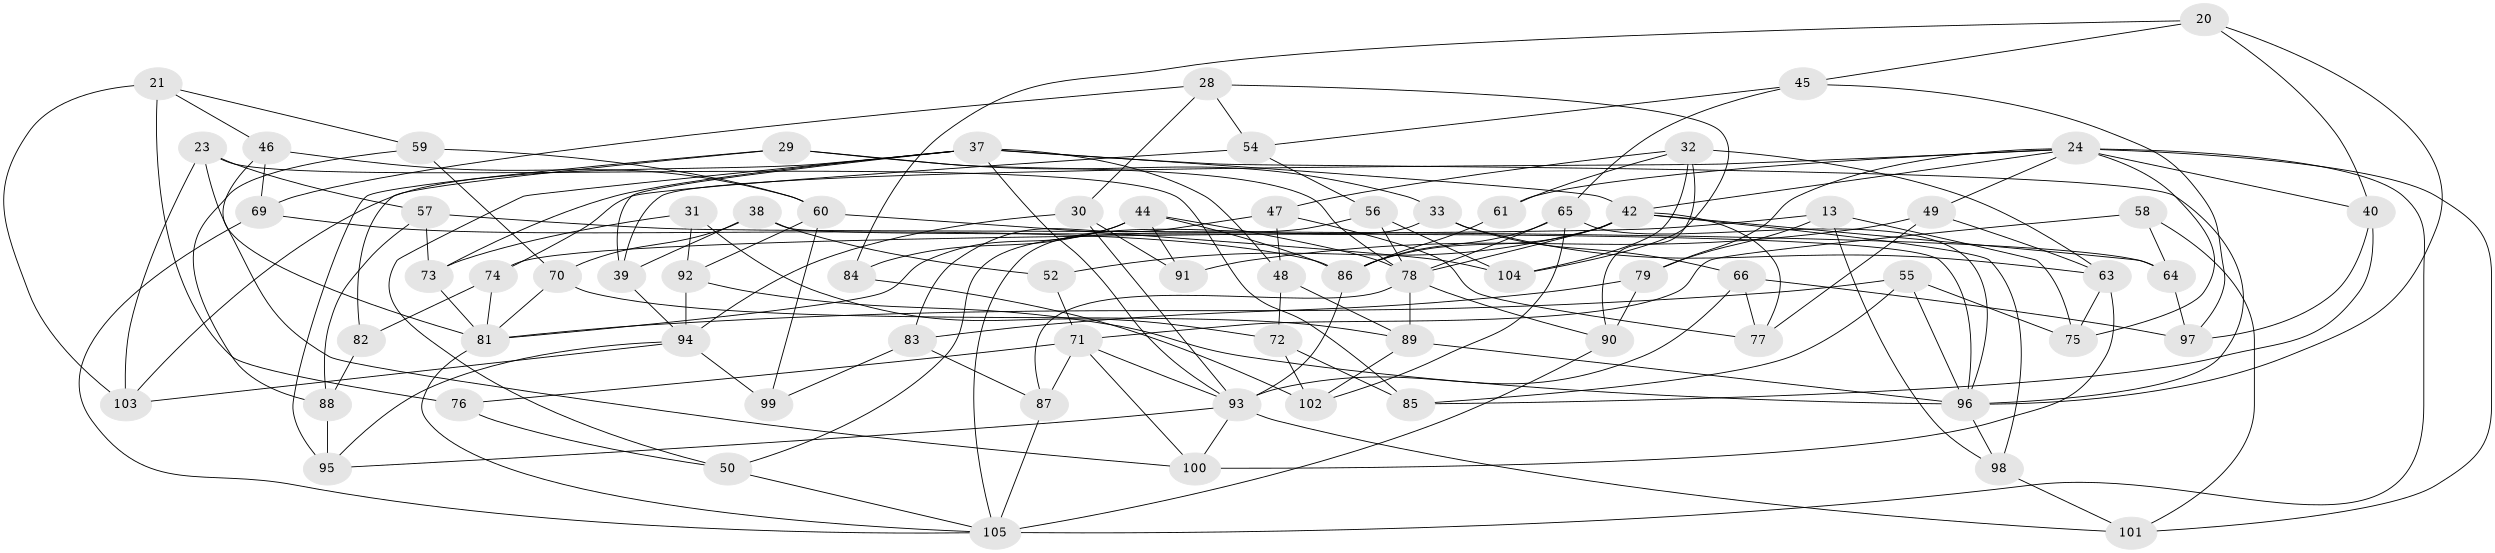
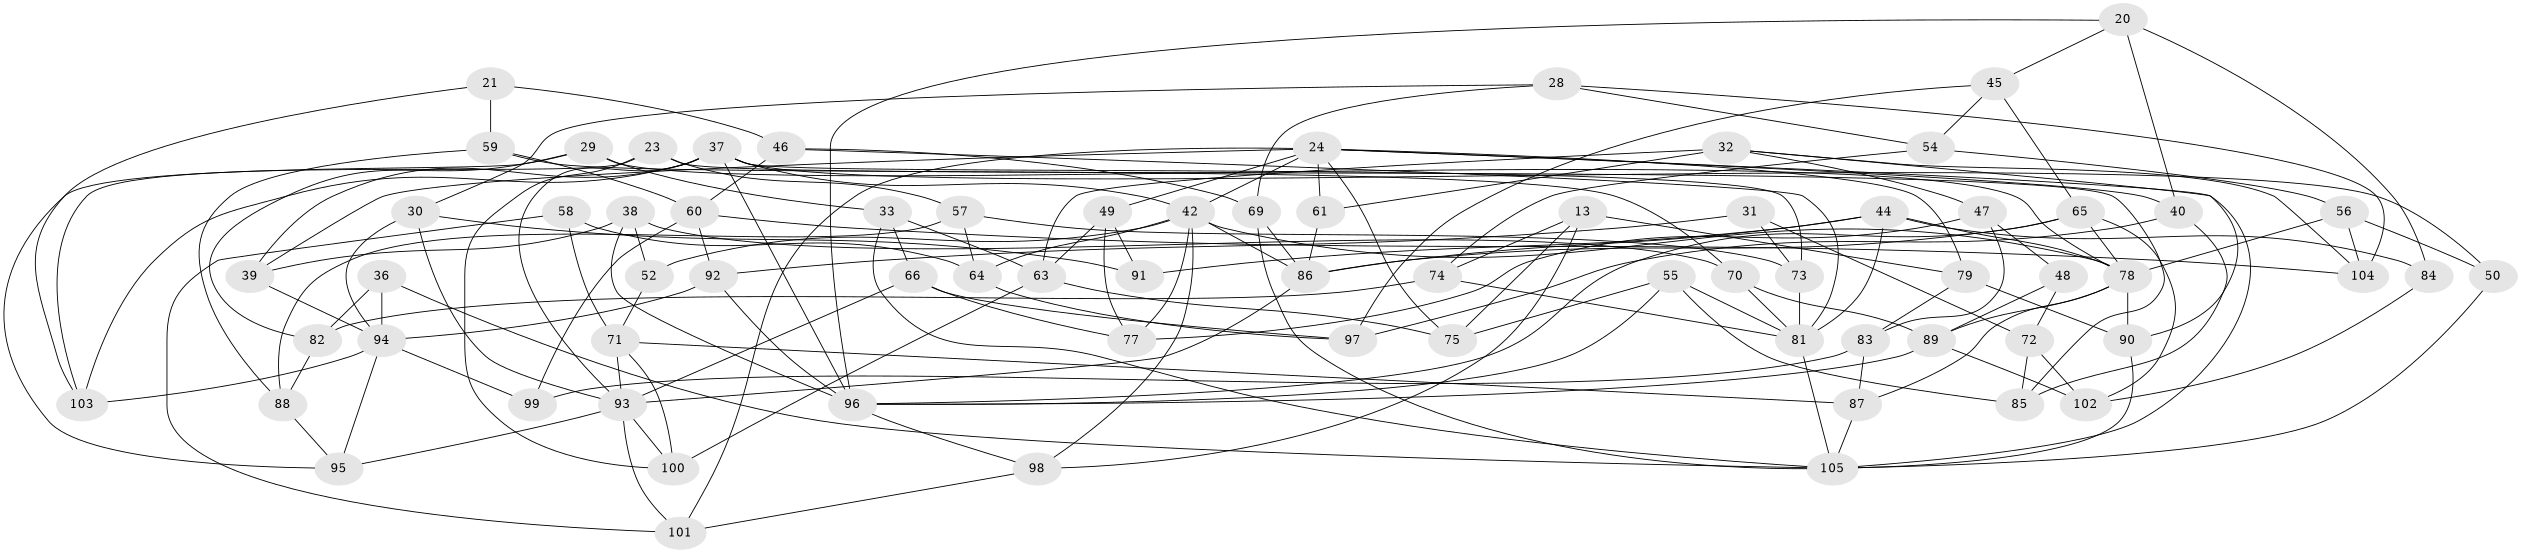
edge "37" -- "48": removed
node "36": added
node "76": removed
